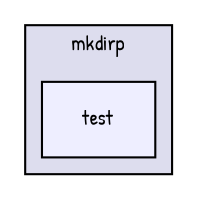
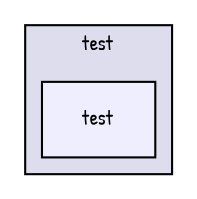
cluster "mkdirp": label "mkdirp" -> "test"
